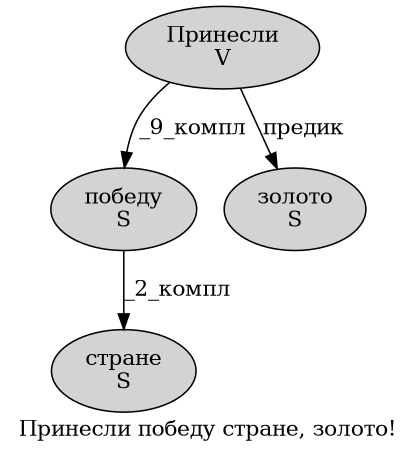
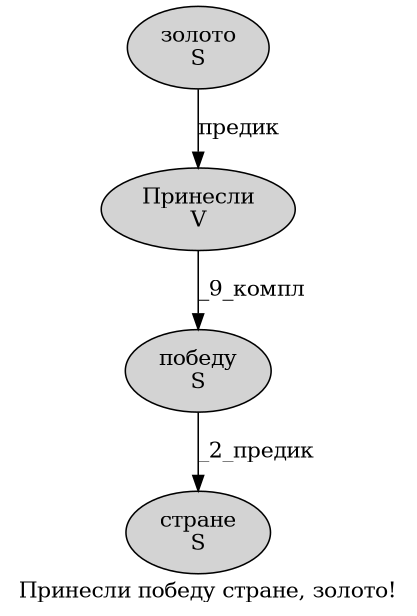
edge "Принесли V" -> "золото S": reversed
edge "победу S" -> "стране S": label "_2_компл" -> "_2_предик"
